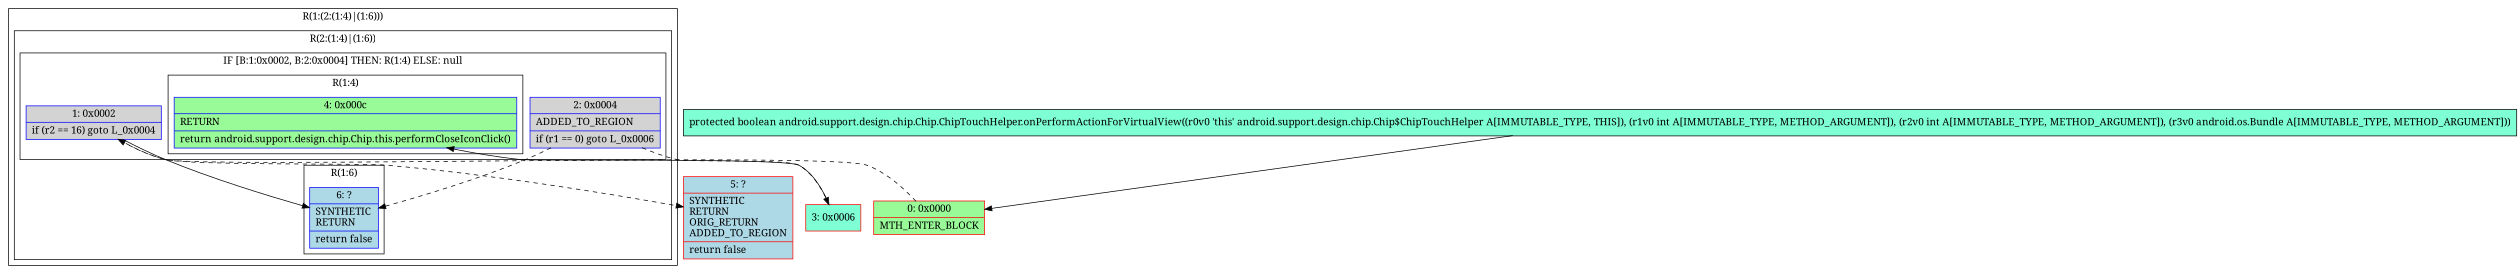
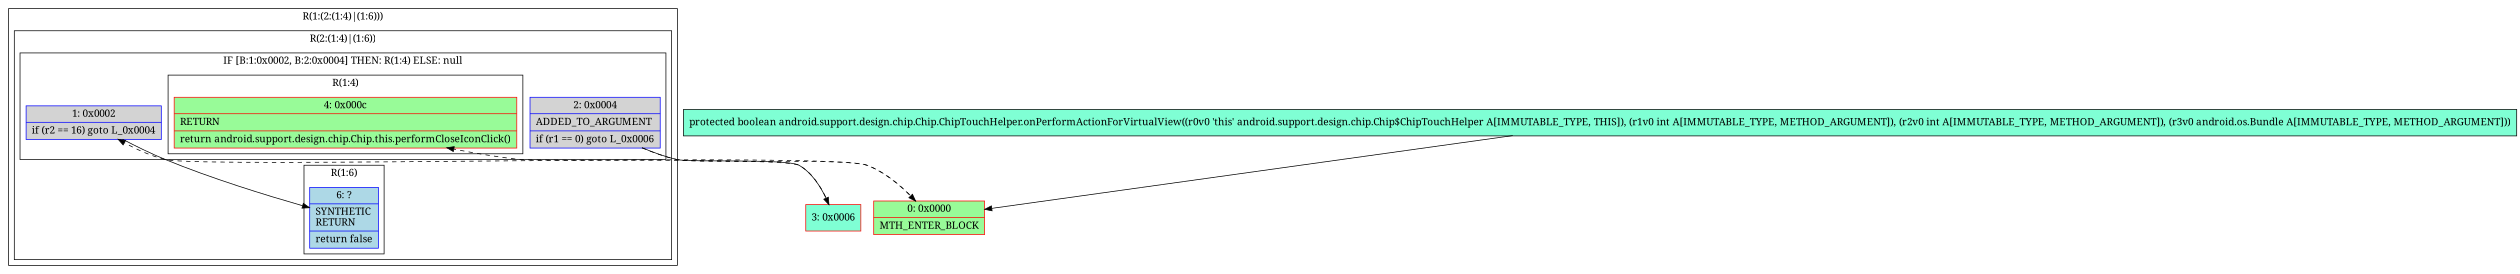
node "2: 0x0004": text "ADDED_TO_REGION" -> "ADDED_TO_ARGUMENT"
node "4: 0x000c": color blue -> red
edge "3: 0x0006" -> "4: 0x000c": style solid -> dashed
edge "2: 0x0004" -> "3: 0x0006": style dashed -> solid
edge "2: 0x0004" -> "6: ?": now "2: 0x0004" -> "0: 0x0000"
node "5: ?": removed
